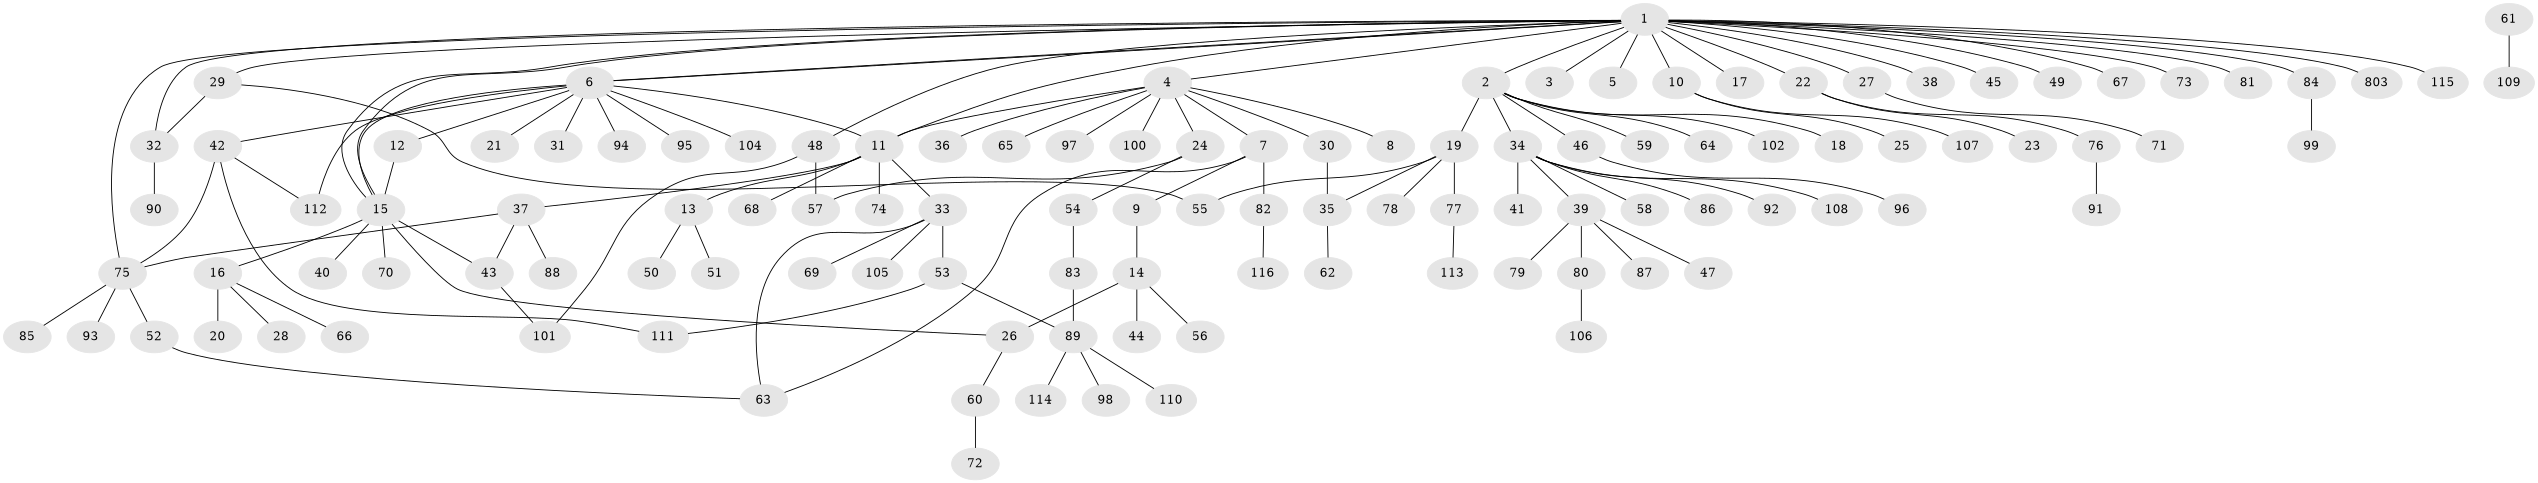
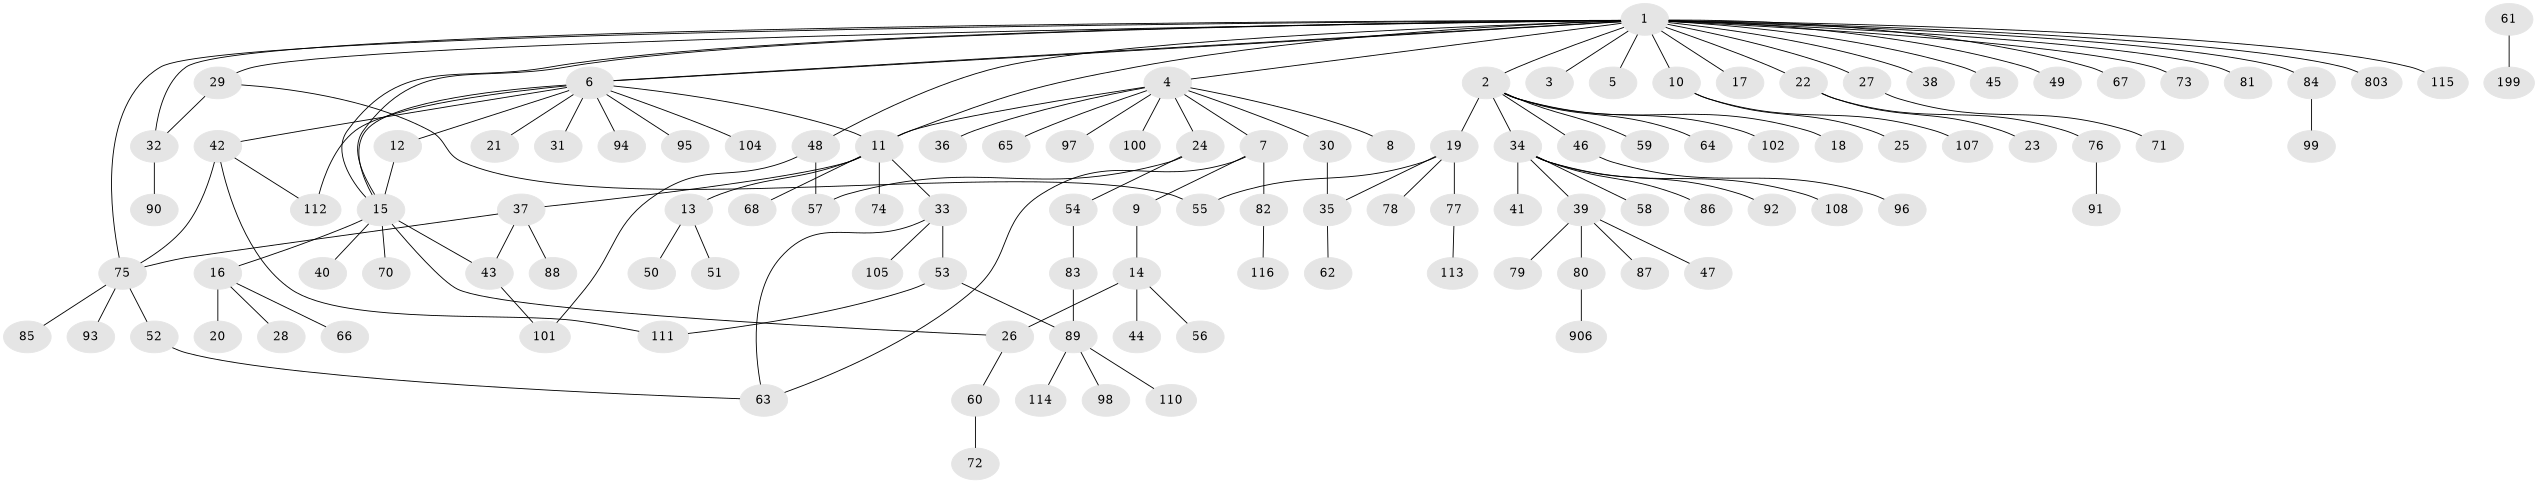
node "109": label "109" -> "199"
node "69": removed
node "106": label "106" -> "906"
